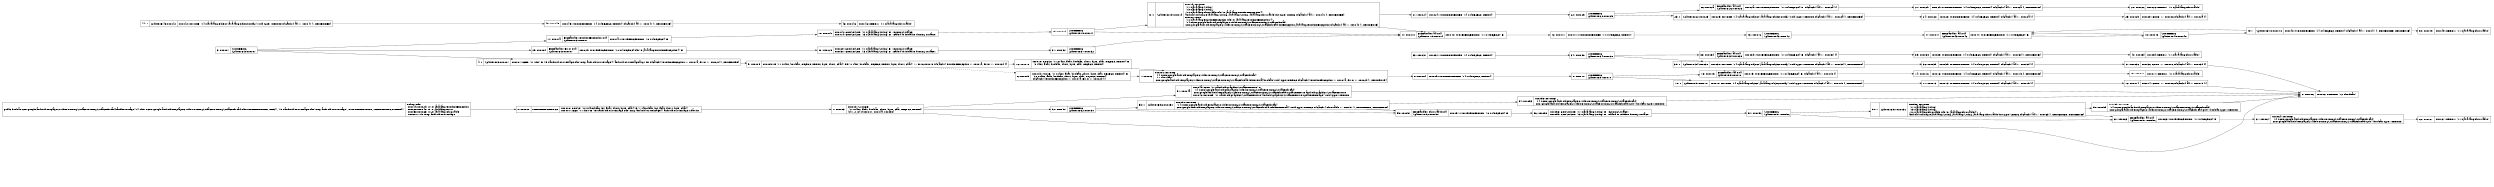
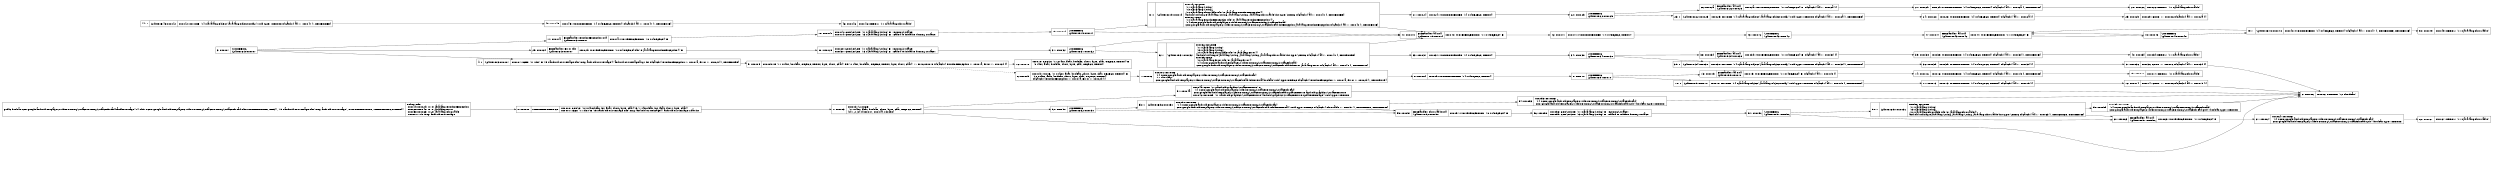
node "29: 0x002d": text "ExcHandler: Error null" -> "ExcHandler: Error this"
node "32: ?": added
edge "16: 0x0018" -> "7: 0x000c": removed
